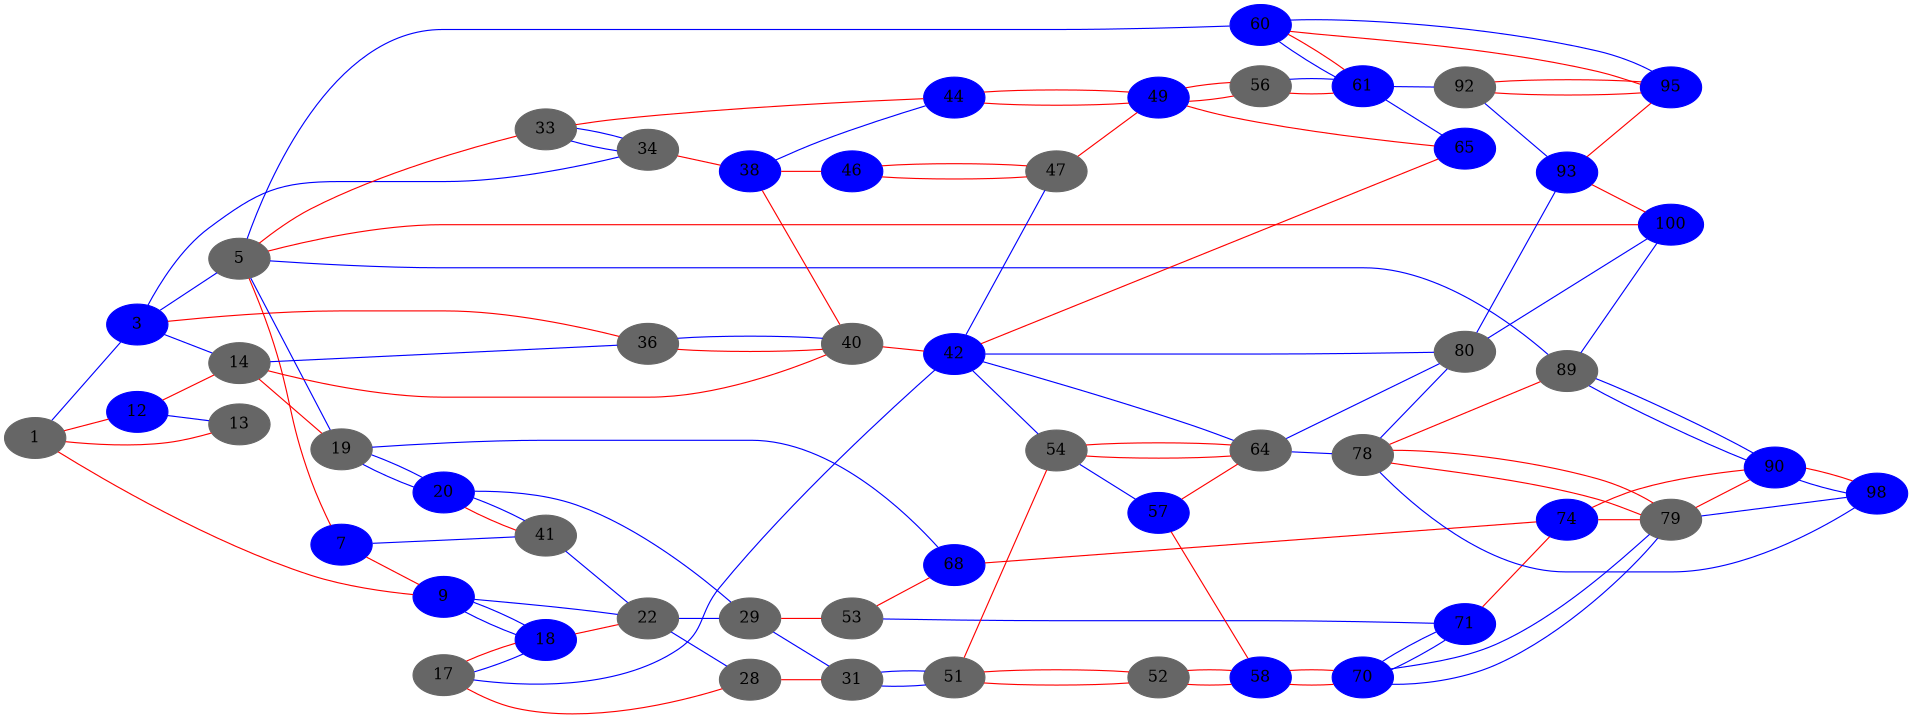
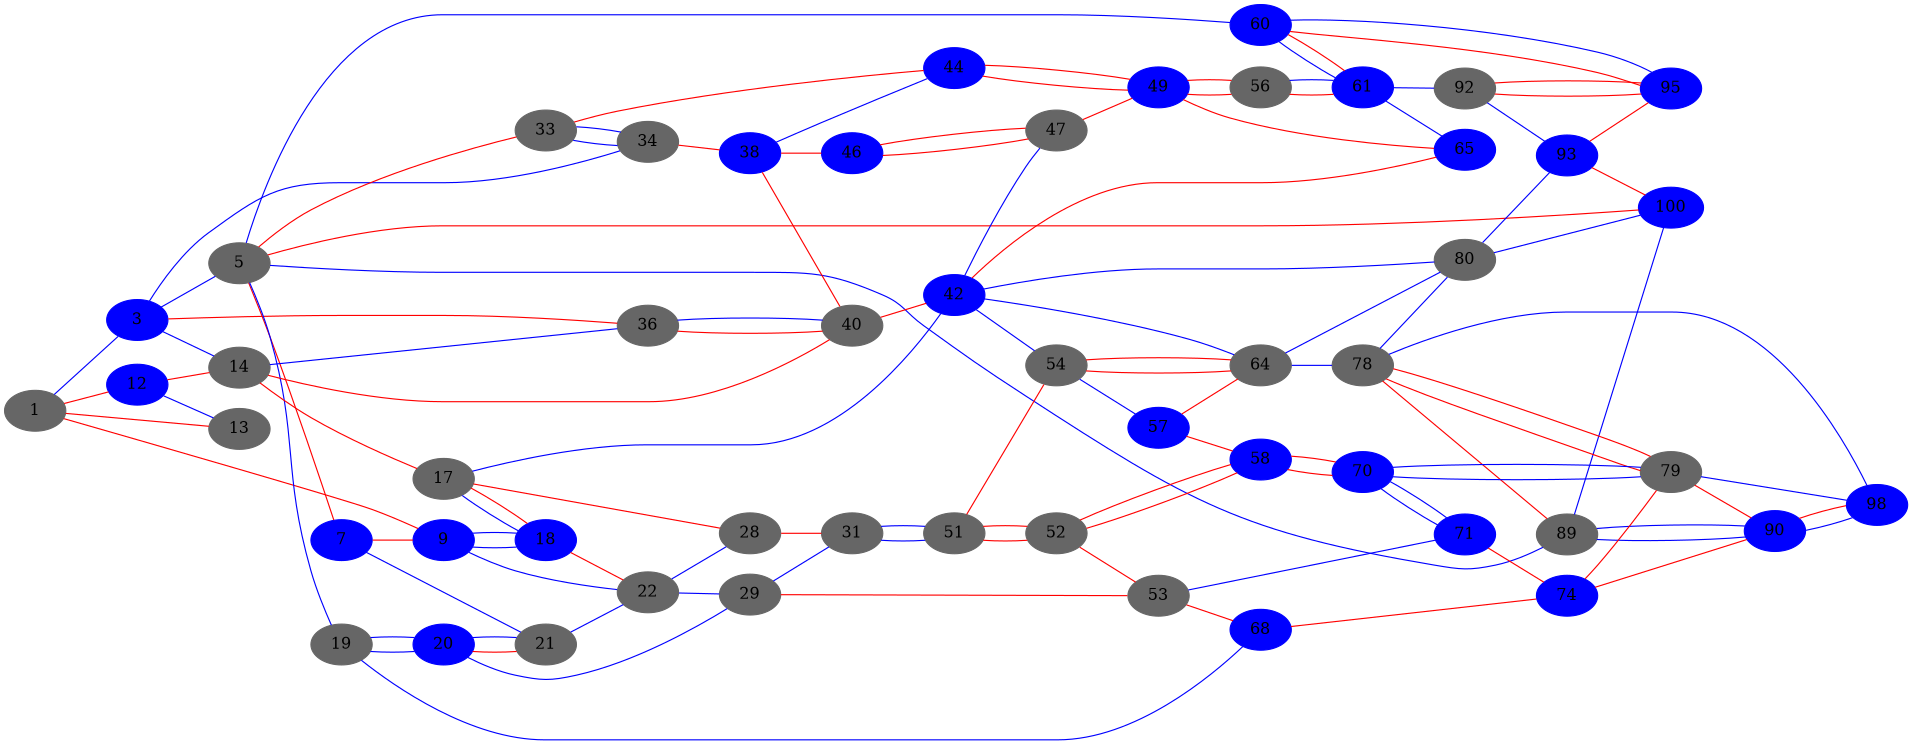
edge "14" -- "19": now "14" -- "17"
node "41": label "41" -> "21"
edge "52" -- "53": added
